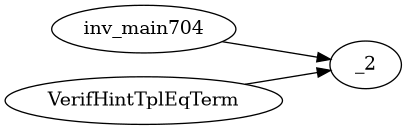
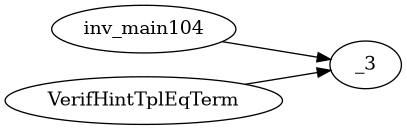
node "inv_main704": label "inv_main704" -> "inv_main104"
node "_2": label "_2" -> "_3"
